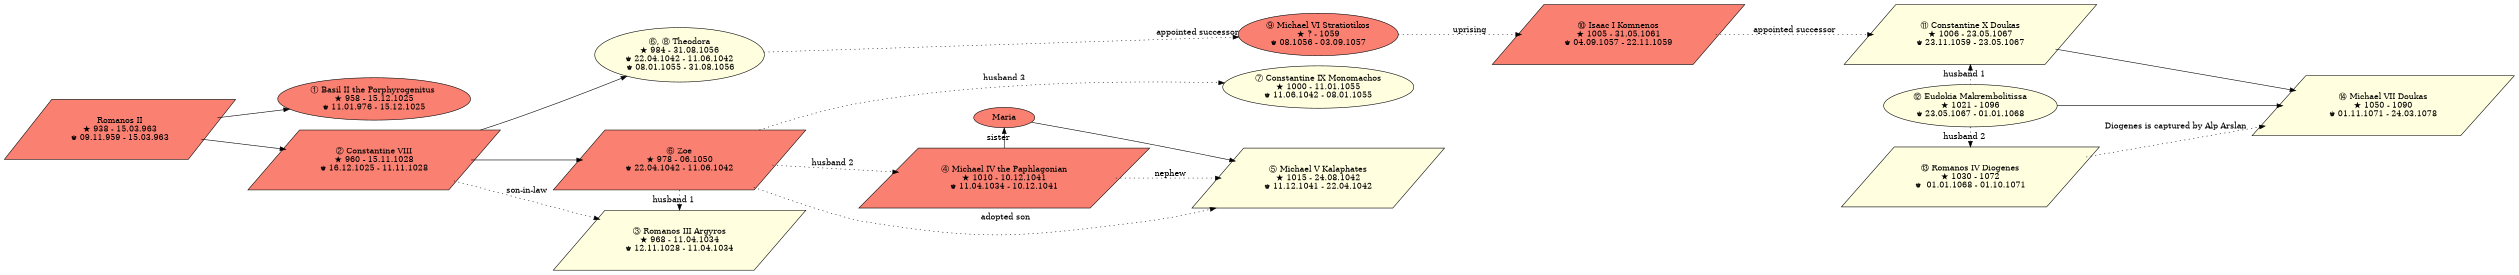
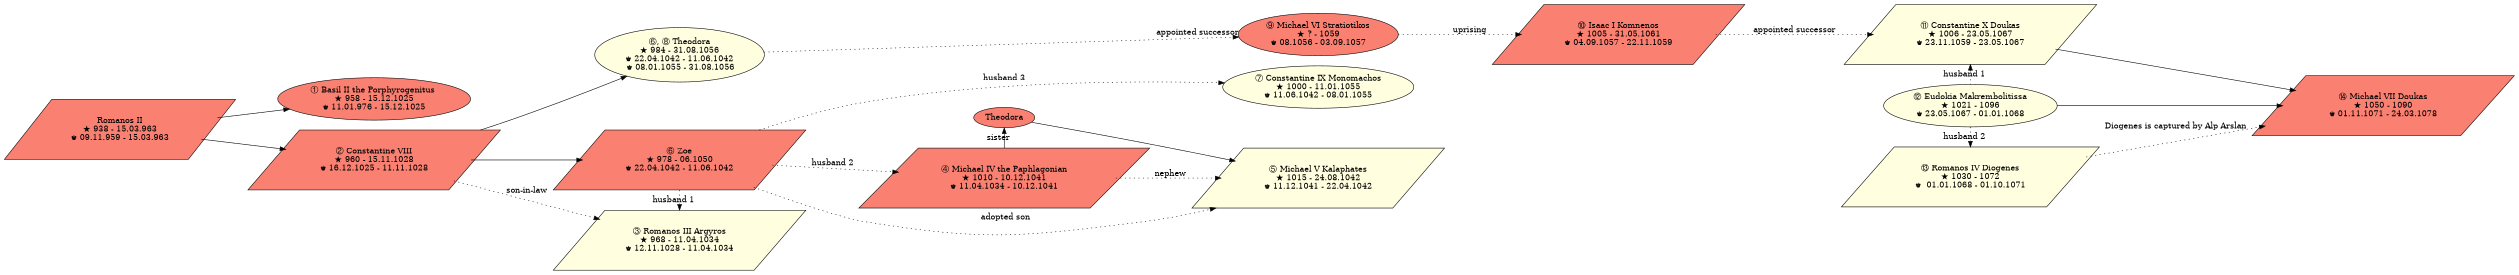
node "⑭ Michael VII Doukas ★ 1050 - 1090 ♚ 01.11.1071 - 24.03.1078": fillcolor lightyellow -> salmon
node "Maria": label "Maria" -> "Theodora"
